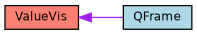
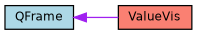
edge "QFrame" -> "ValueVis": reversed
